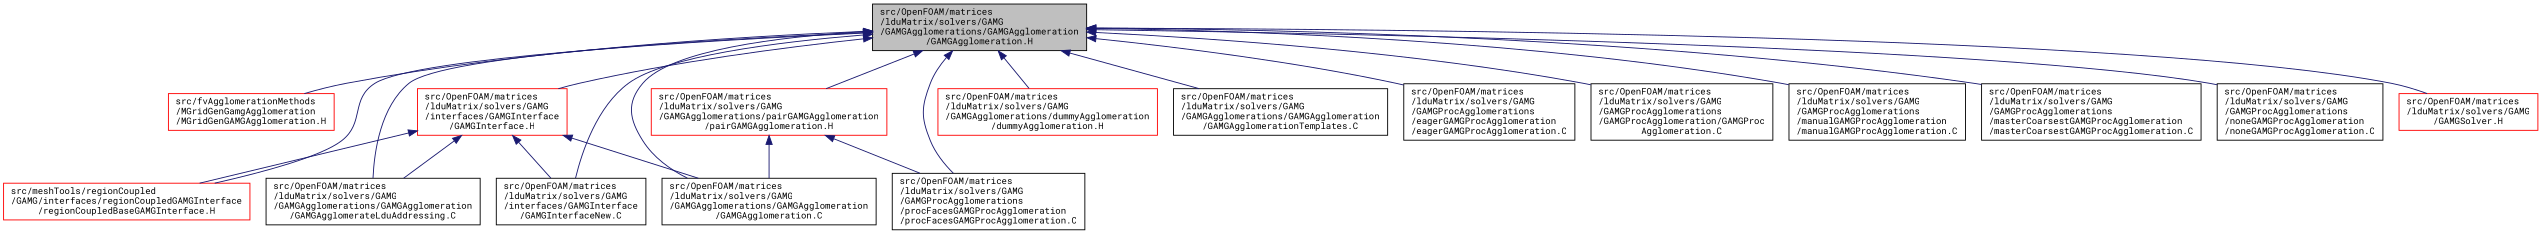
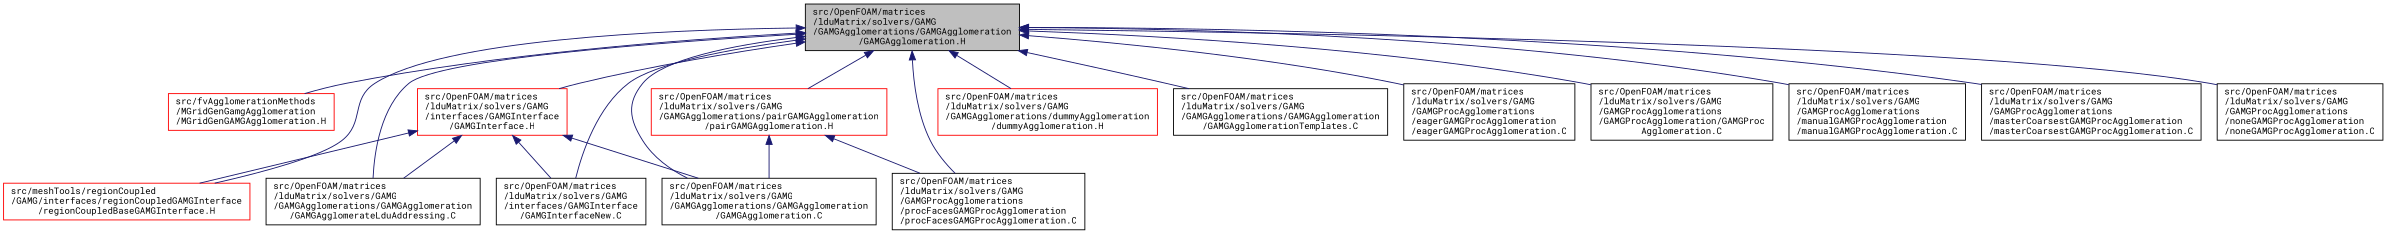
node "src/OpenFOAM/matrices /lduMatrix/solvers/GAMG /GAMGSolver.H": removed
